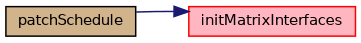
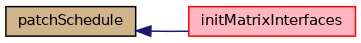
edge "patchSchedule" -> "initMatrixInterfaces": reversed
